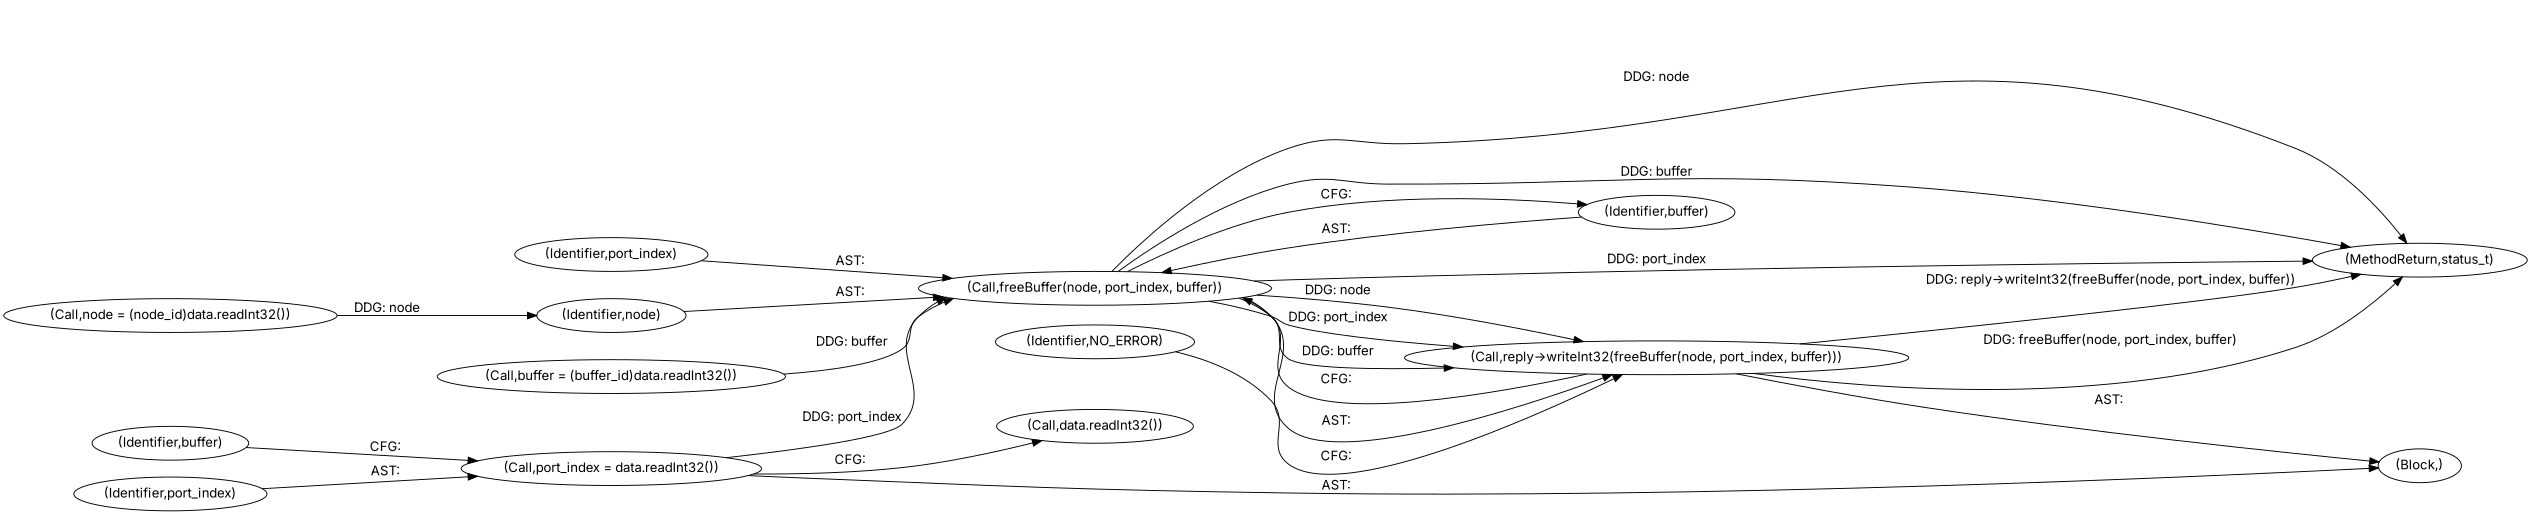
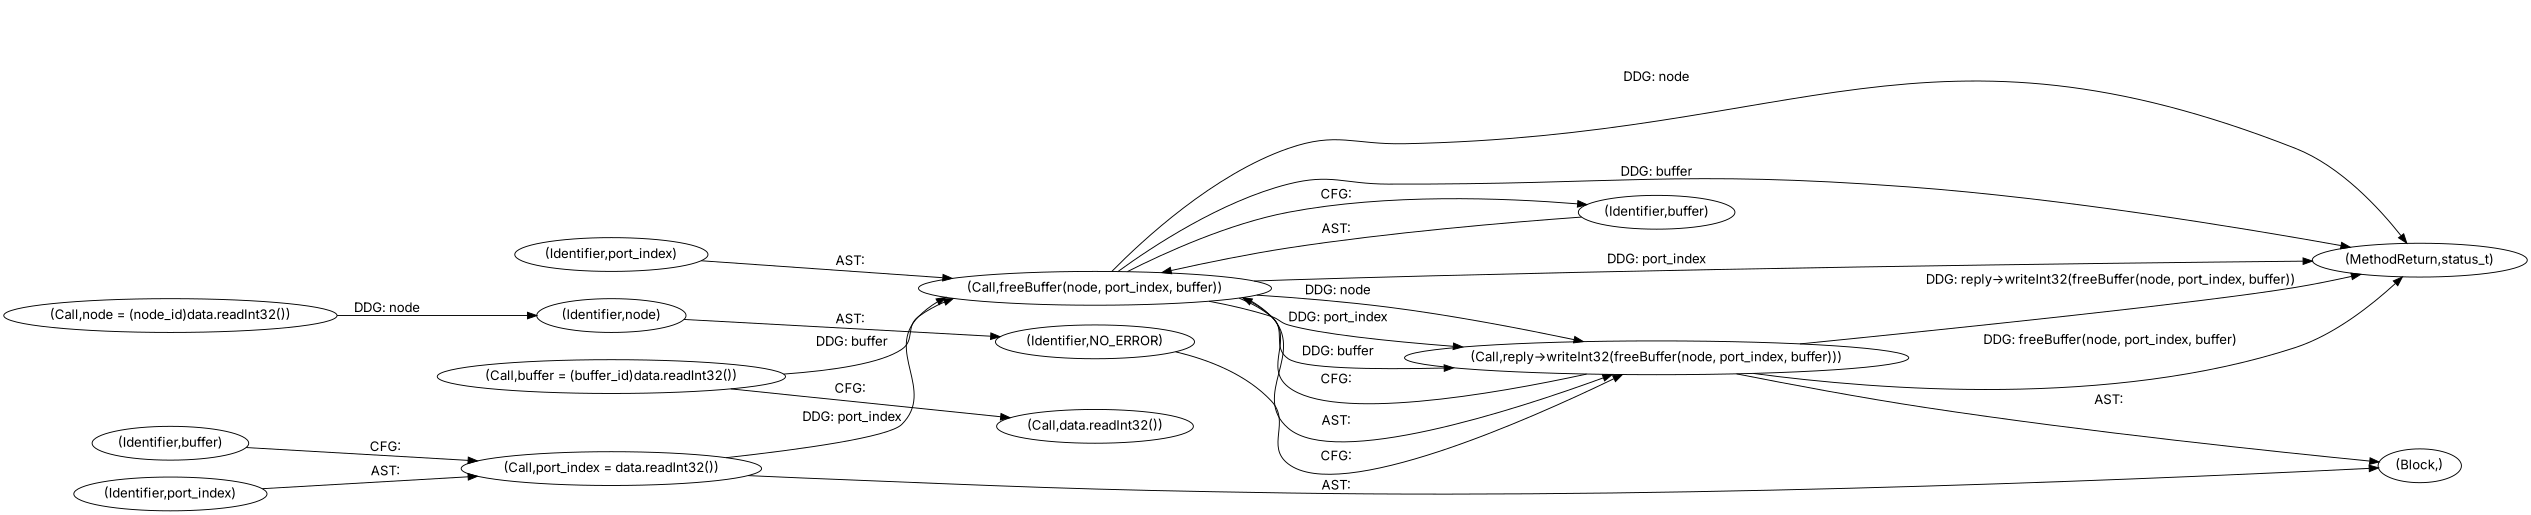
edge "(Identifier,node)" -> "(Call,freeBuffer(node, port_index, buffer))": now "(Identifier,node)" -> "(Identifier,NO_ERROR)"
edge "(Call,port_index = data.readInt32())" -> "(Call,data.readInt32())": now "(Call,buffer = (buffer_id)data.readInt32())" -> "(Call,data.readInt32())"
